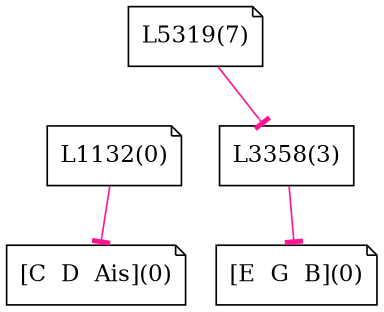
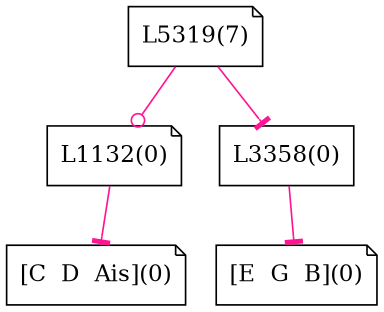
edge "L5319(7)" -> "L1132(0)": added
node "L3358(3)": label "L3358(3)" -> "L3358(0)"
